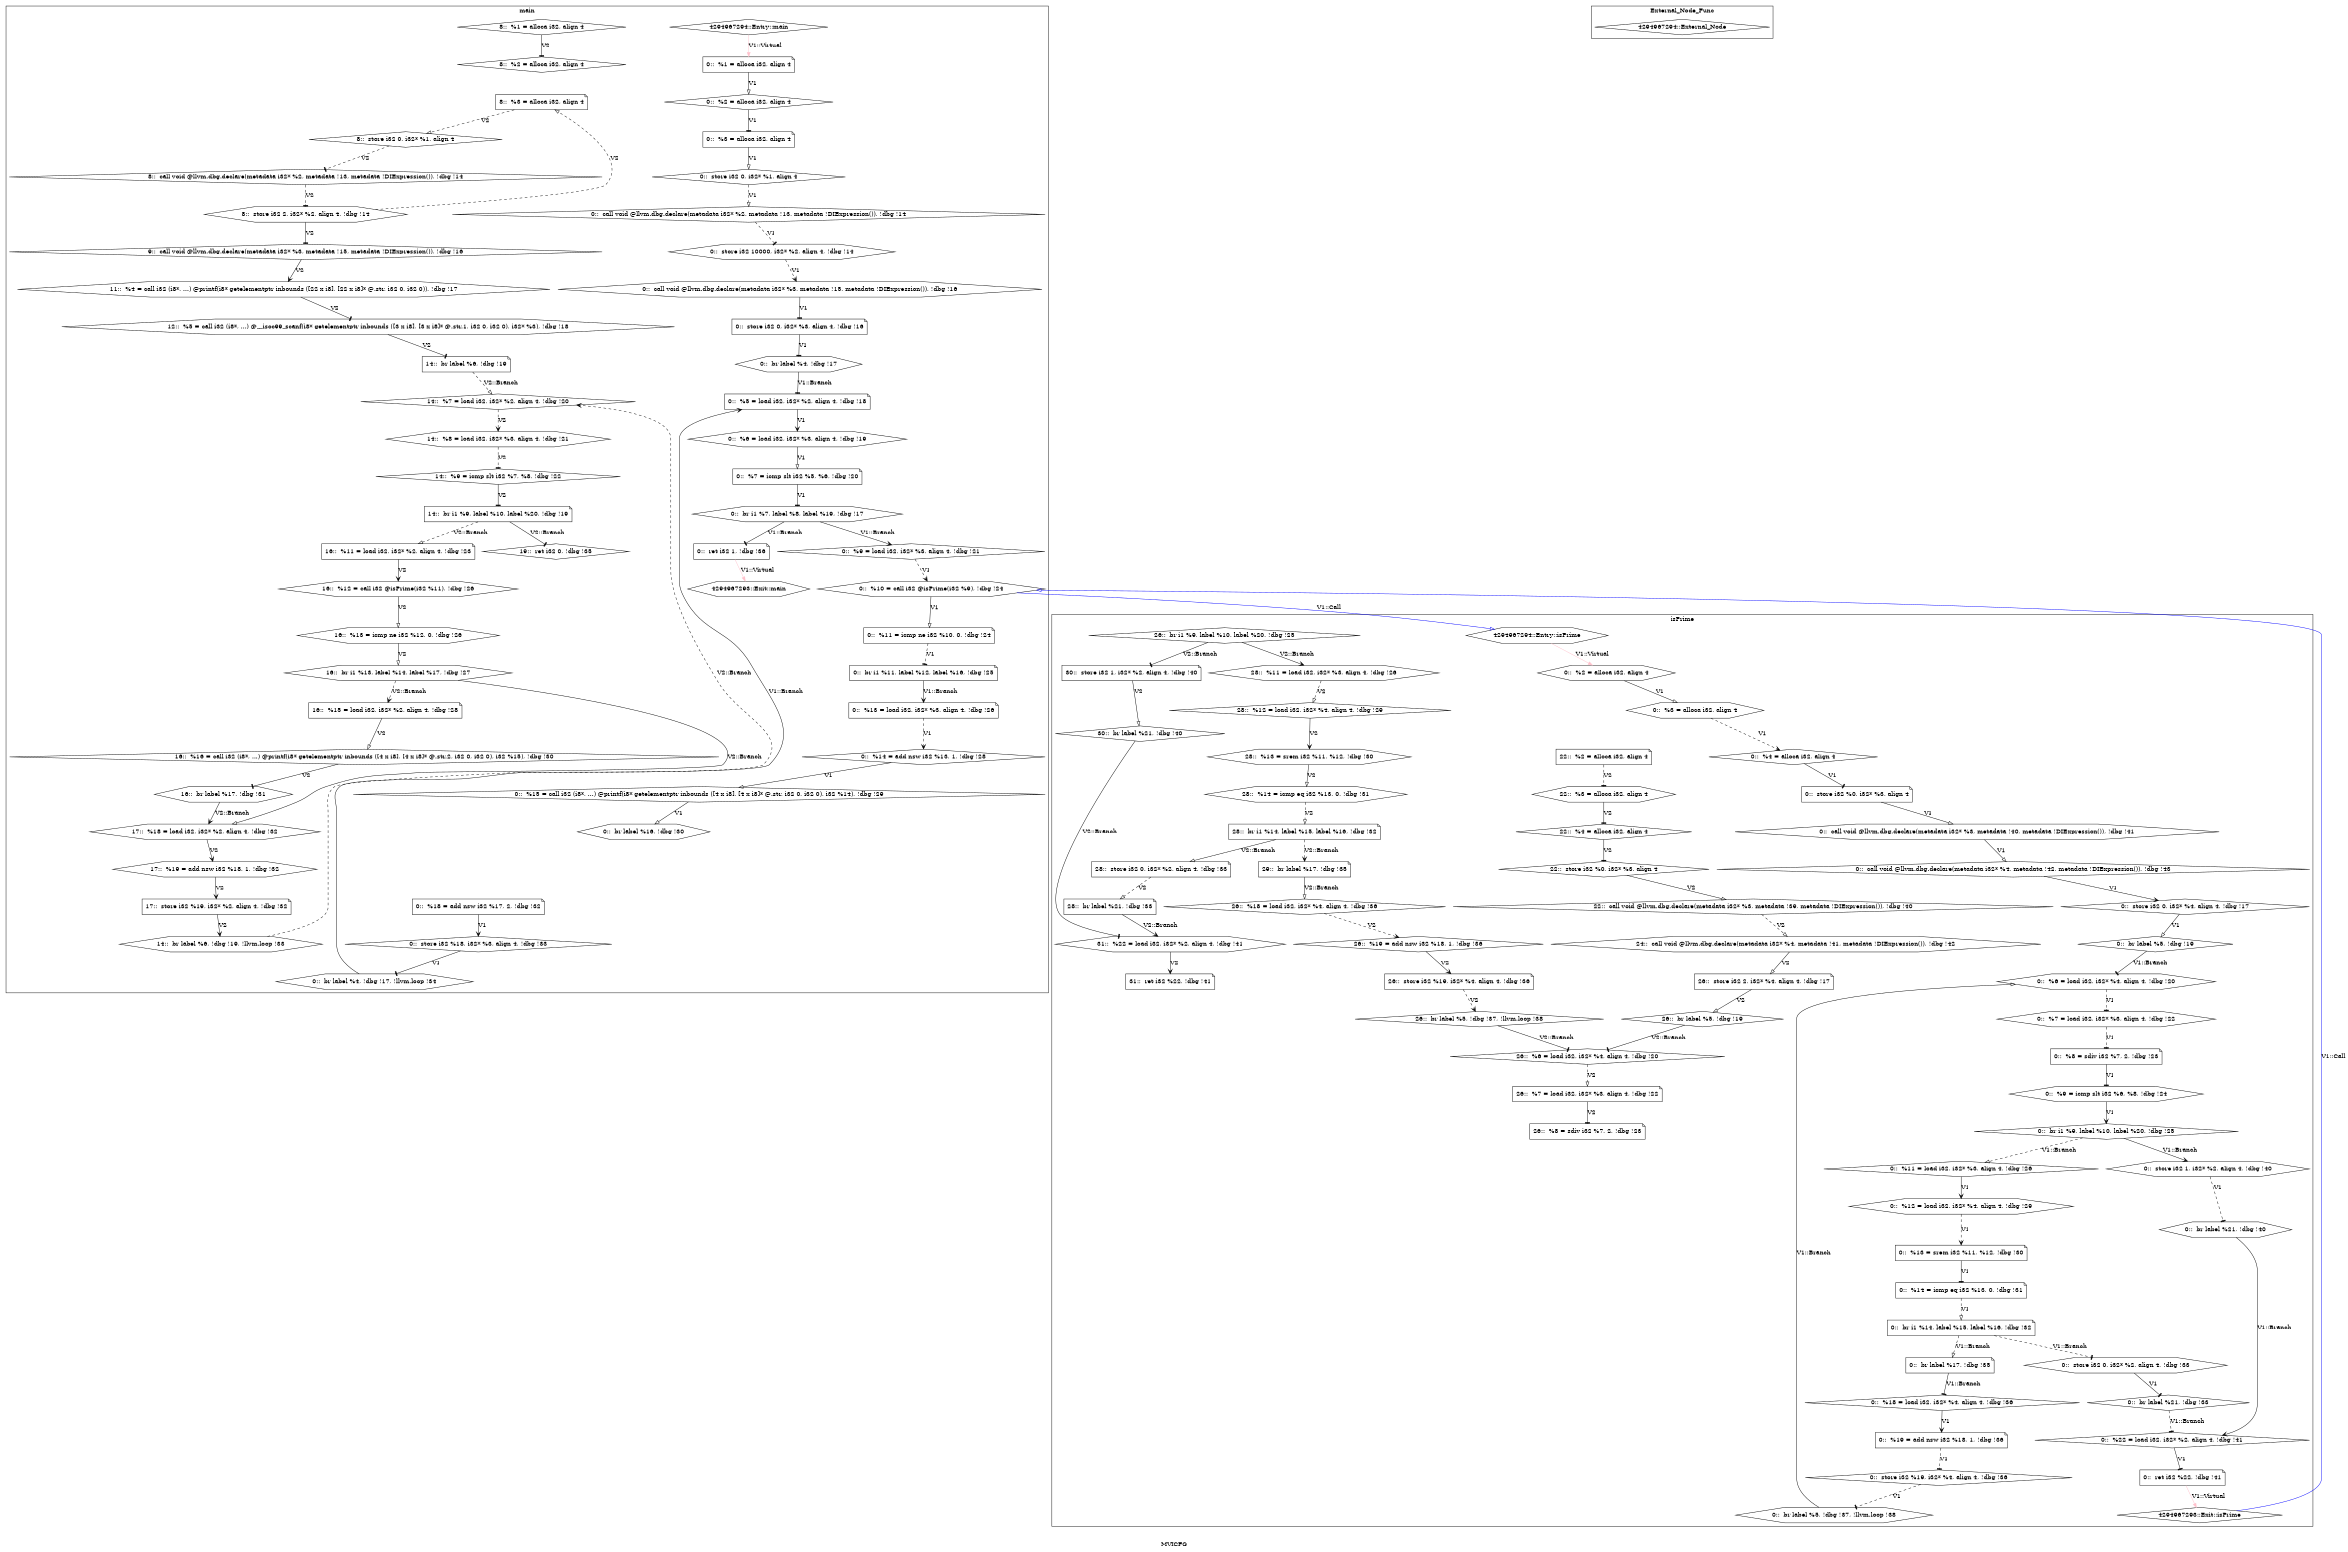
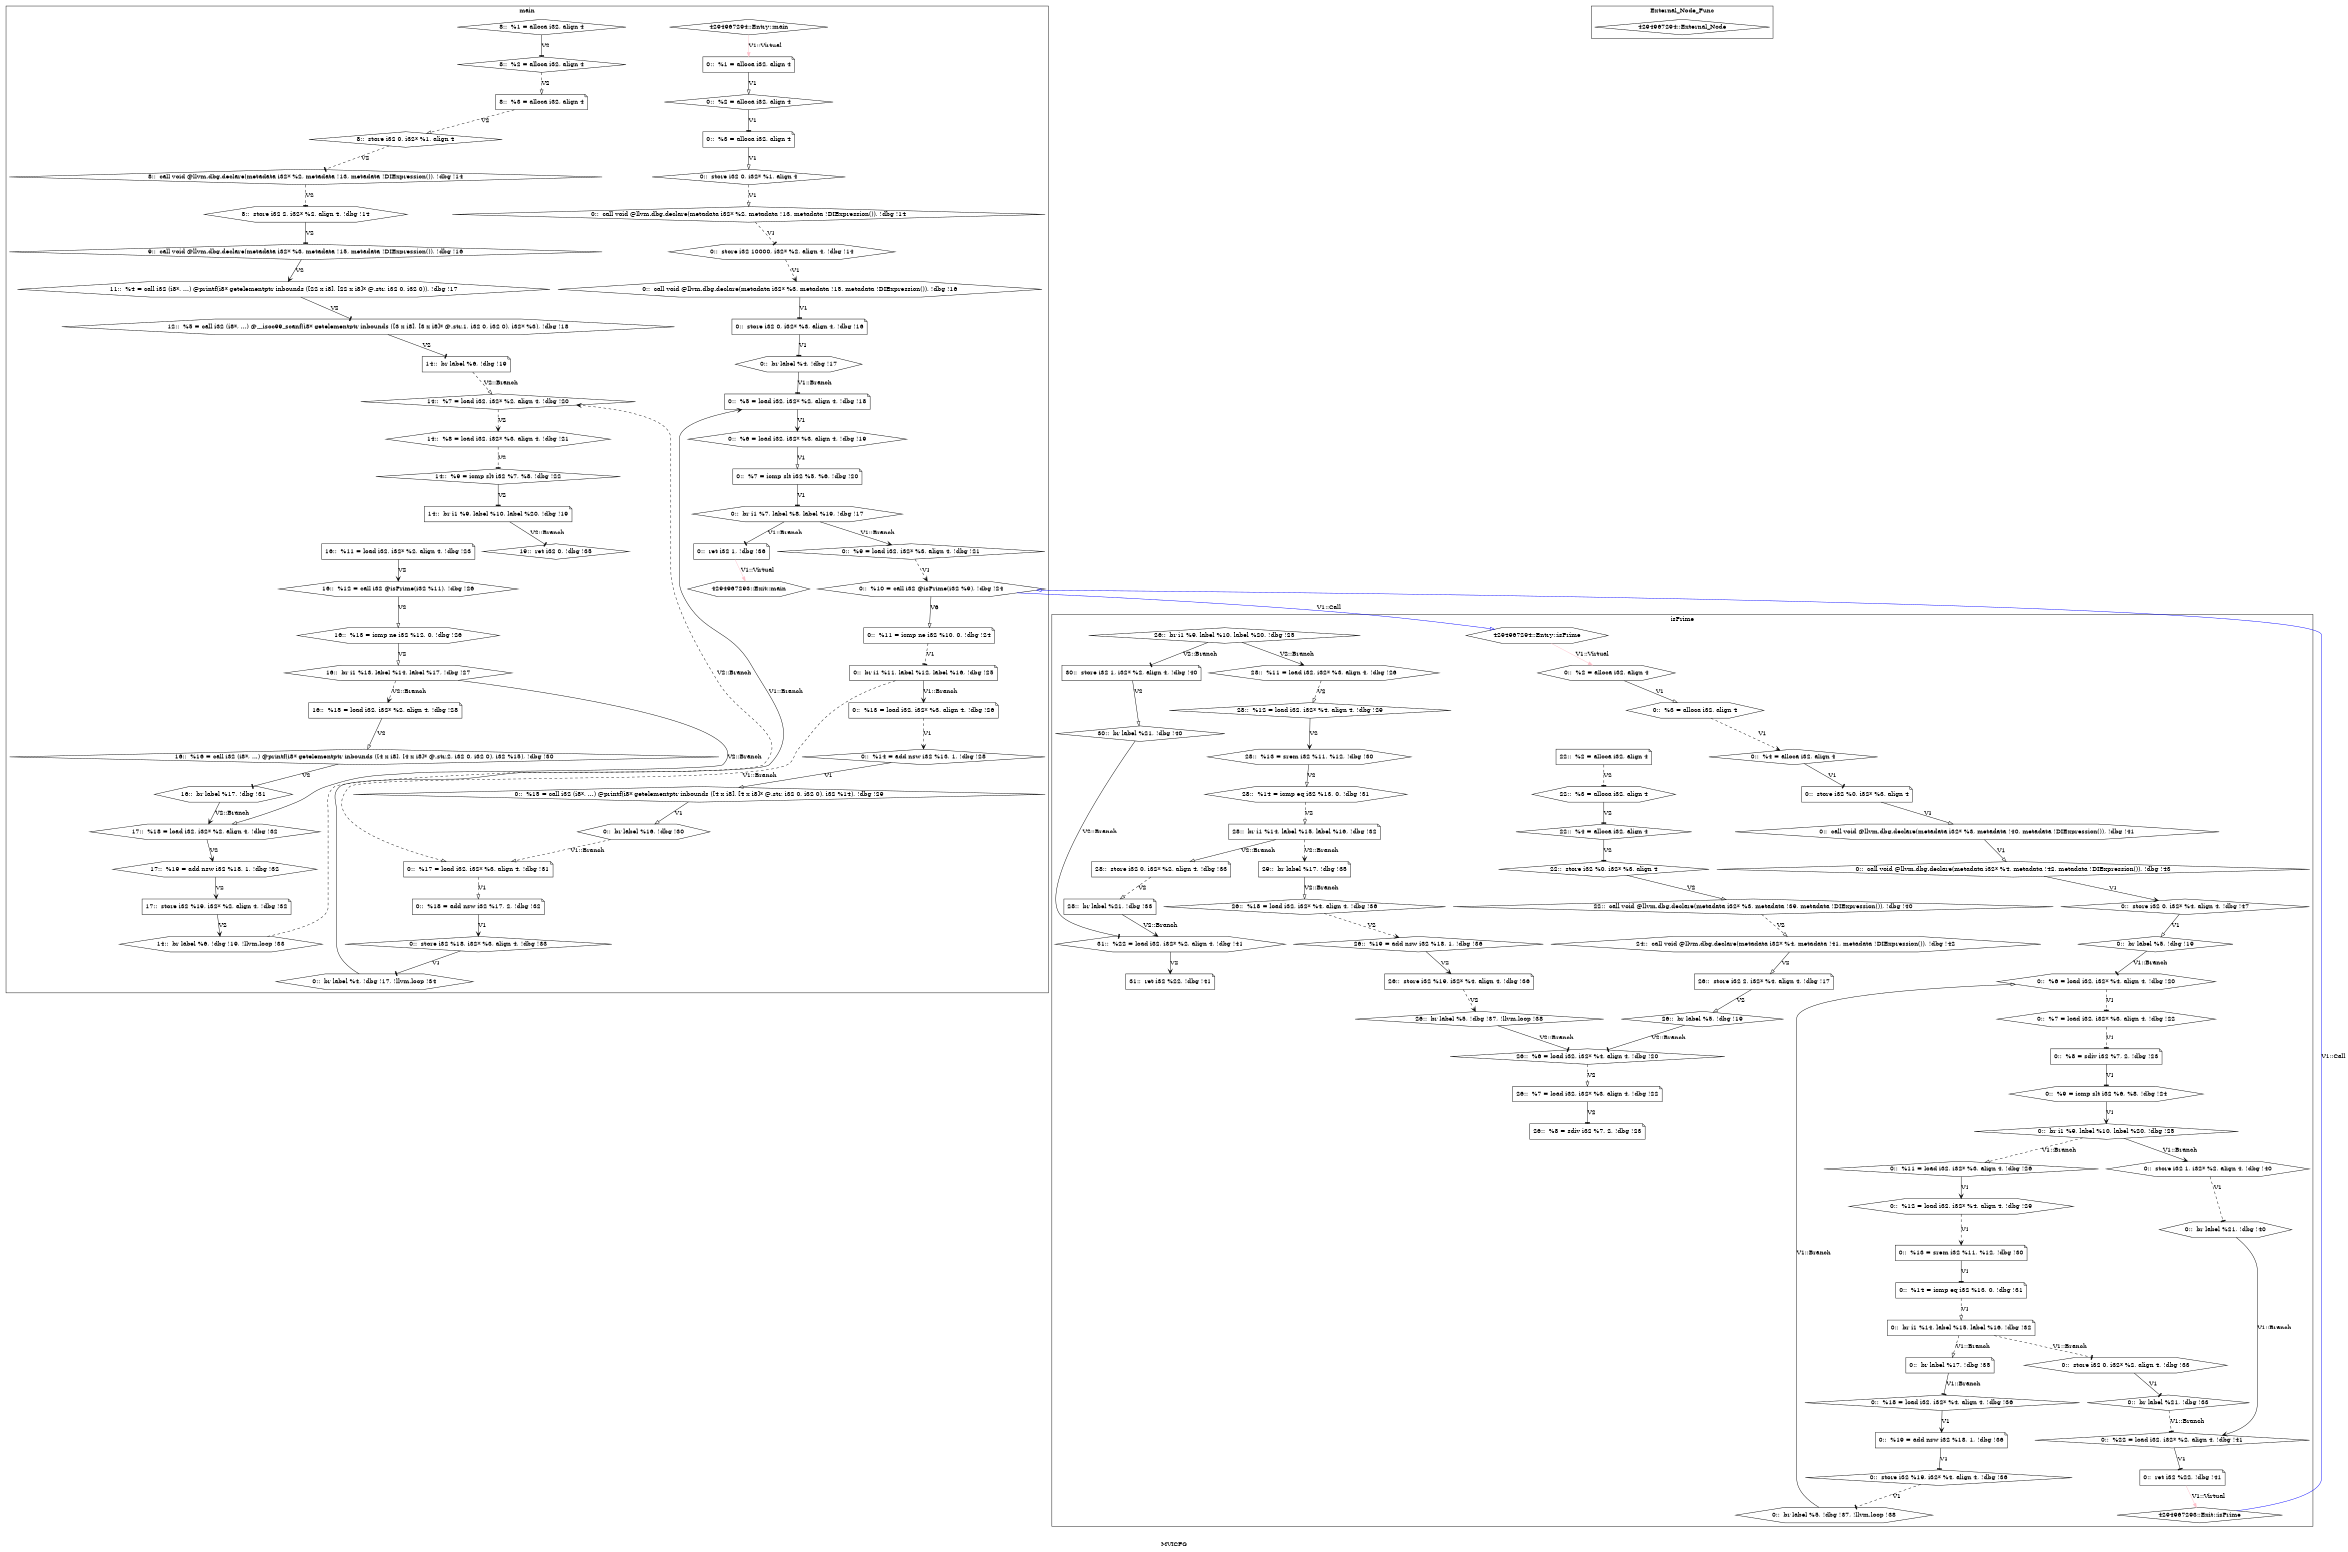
edge "8::  store i32 2, i32* %2, align 4, !dbg !14" -> "8::  %3 = alloca i32, align 4": now "8::  %2 = alloca i32, align 4" -> "8::  %3 = alloca i32, align 4"
edge "14::  br i1 %9, label %10, label %20, !dbg !19" -> "16::  %11 = load i32, i32* %2, align 4, !dbg !23": removed, label "V2::Branch"
edge "0::  %10 = call i32 @isPrime(i32 %9), !dbg !24" -> "0::  %11 = icmp ne i32 %10, 0, !dbg !24": label "V1" -> "V6"
node "0::  %17 = load i32, i32* %3, align 4, !dbg !31": added
node "0::  store i32 0, i32* %4, align 4, !dbg !17": label "0::  store i32 0, i32* %4, align 4, !dbg !17" -> "0::  store i32 0, i32* %4, align 4, !dbg !47"
edge "0::  %19 = add nsw i32 %18, 1, !dbg !36" -> "0::  store i32 %19, i32* %4, align 4, !dbg !36": style dashed -> solid
